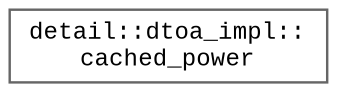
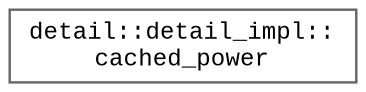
node "detail::dtoa_impl:: cached_power": label "detail::dtoa_impl:: cached_power" -> "detail::detail_impl:: cached_power"
